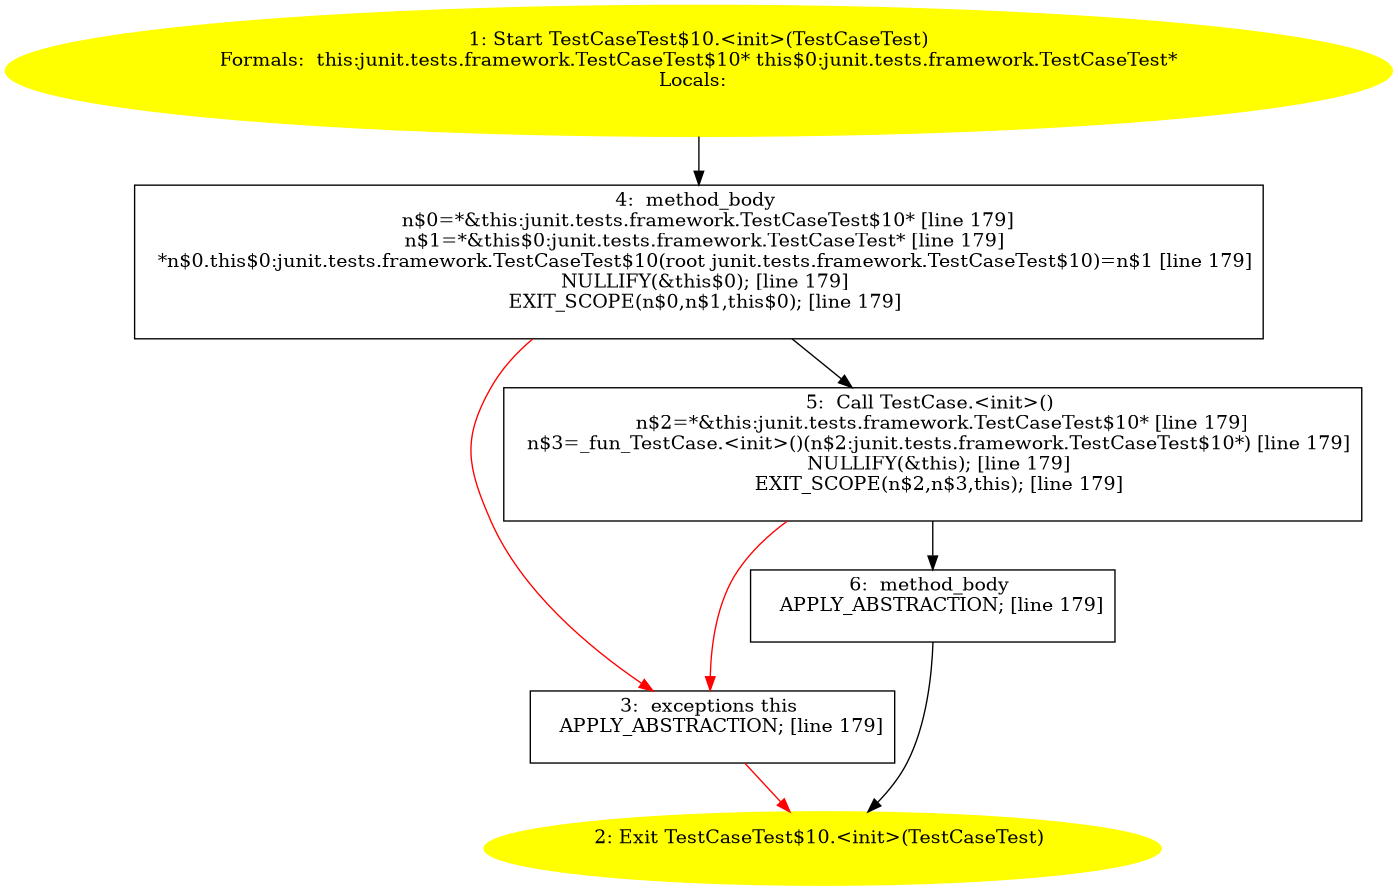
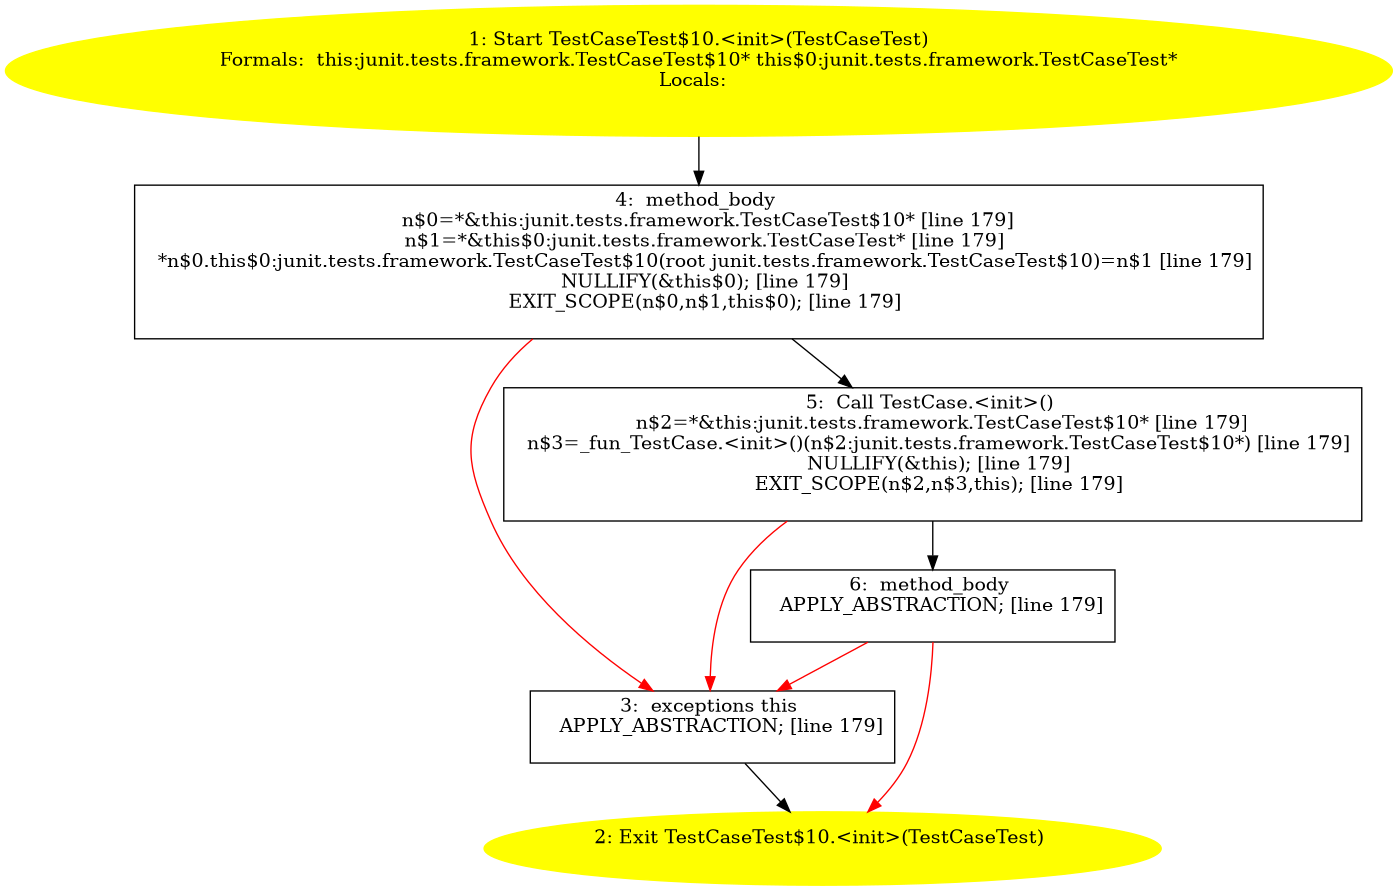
edge "6:  method_body APPLY_ABSTRACTION; [line 179]" -> "3:  exceptions this APPLY_ABSTRACTION; [line 179]": added
edge "6:  method_body APPLY_ABSTRACTION; [line 179]" -> "2: Exit TestCaseTest$10.<init>(TestCaseTest)": color black -> red
edge "3:  exceptions this APPLY_ABSTRACTION; [line 179]" -> "2: Exit TestCaseTest$10.<init>(TestCaseTest)": color red -> black
